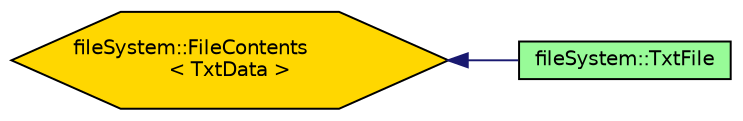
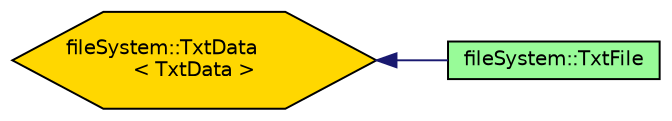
node "fileSystem::FileContents < TxtData >": label "fileSystem::FileContents < TxtData >" -> "fileSystem::TxtData < TxtData >"
